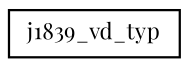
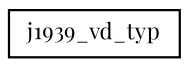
node "j1839_vd_typ": label "j1839_vd_typ" -> "j1939_vd_typ"
